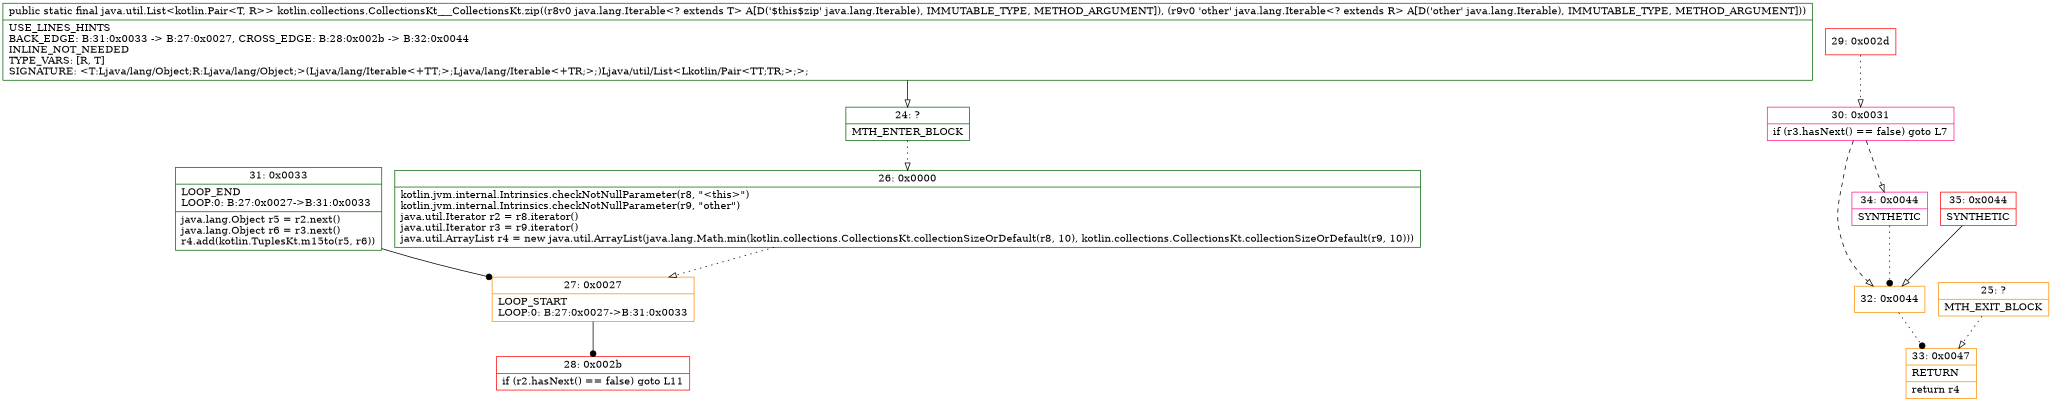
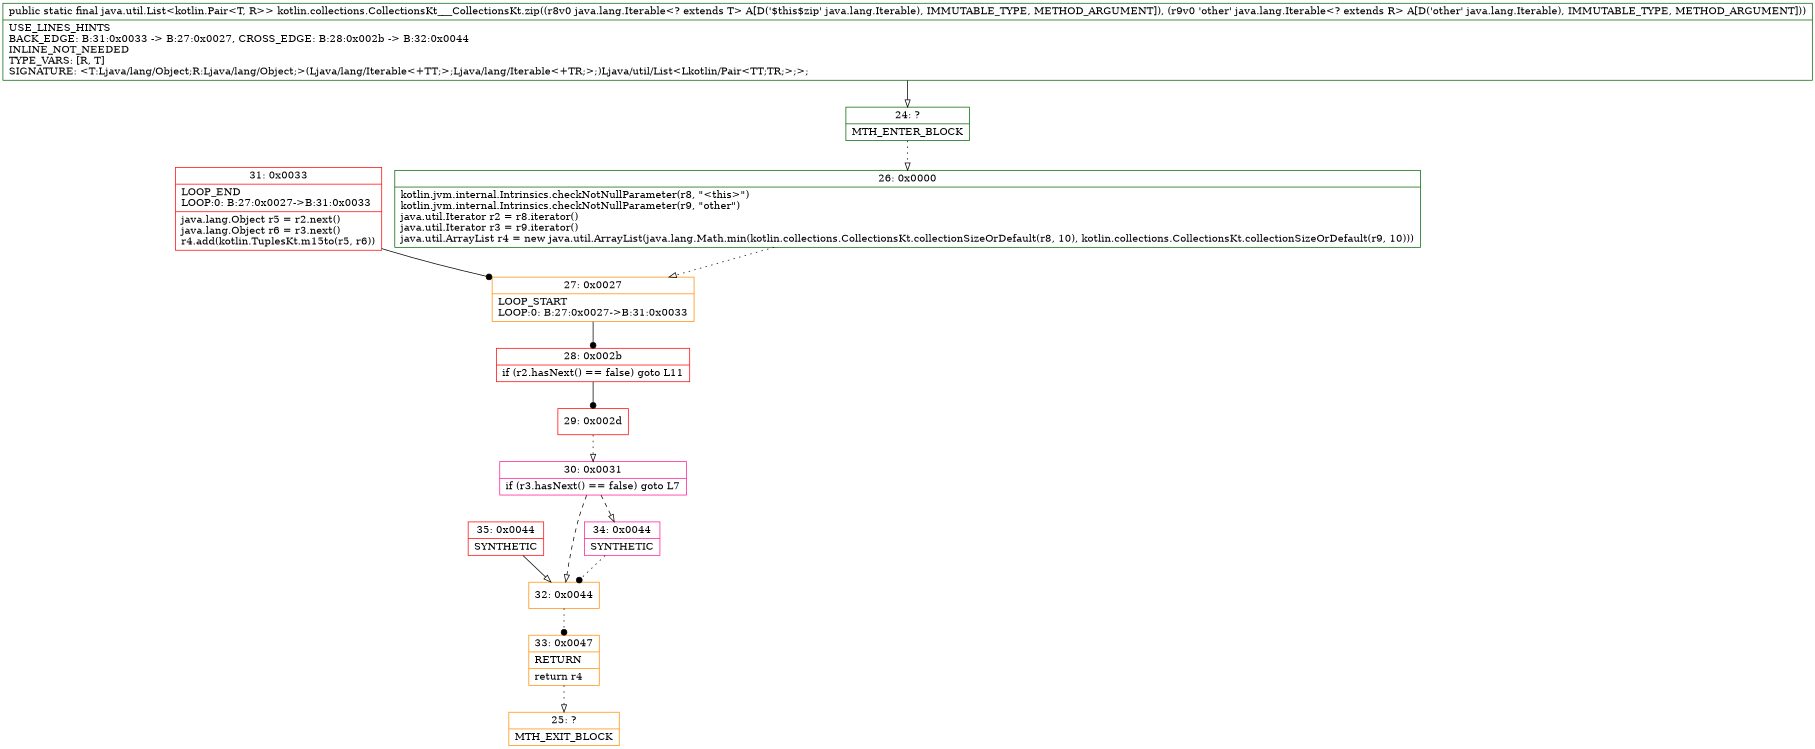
node "31: 0x0033": color darkgreen -> red
edge "25: ?" -> "33: 0x0047": reversed
edge "28: 0x002b" -> "29: 0x002d": added
